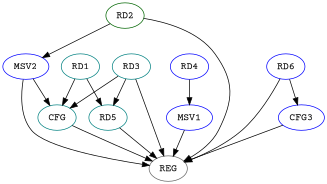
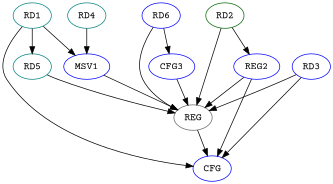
edge "RD1" -> "MSV1": added
node "MSV2": label "MSV2" -> "REG2"
node "RD3": color teal -> blue
node "RD4": color blue -> teal
edge "RD3" -> "RD5": removed
node "CFG": color teal -> blue
edge "CFG" -> "REG": reversed
